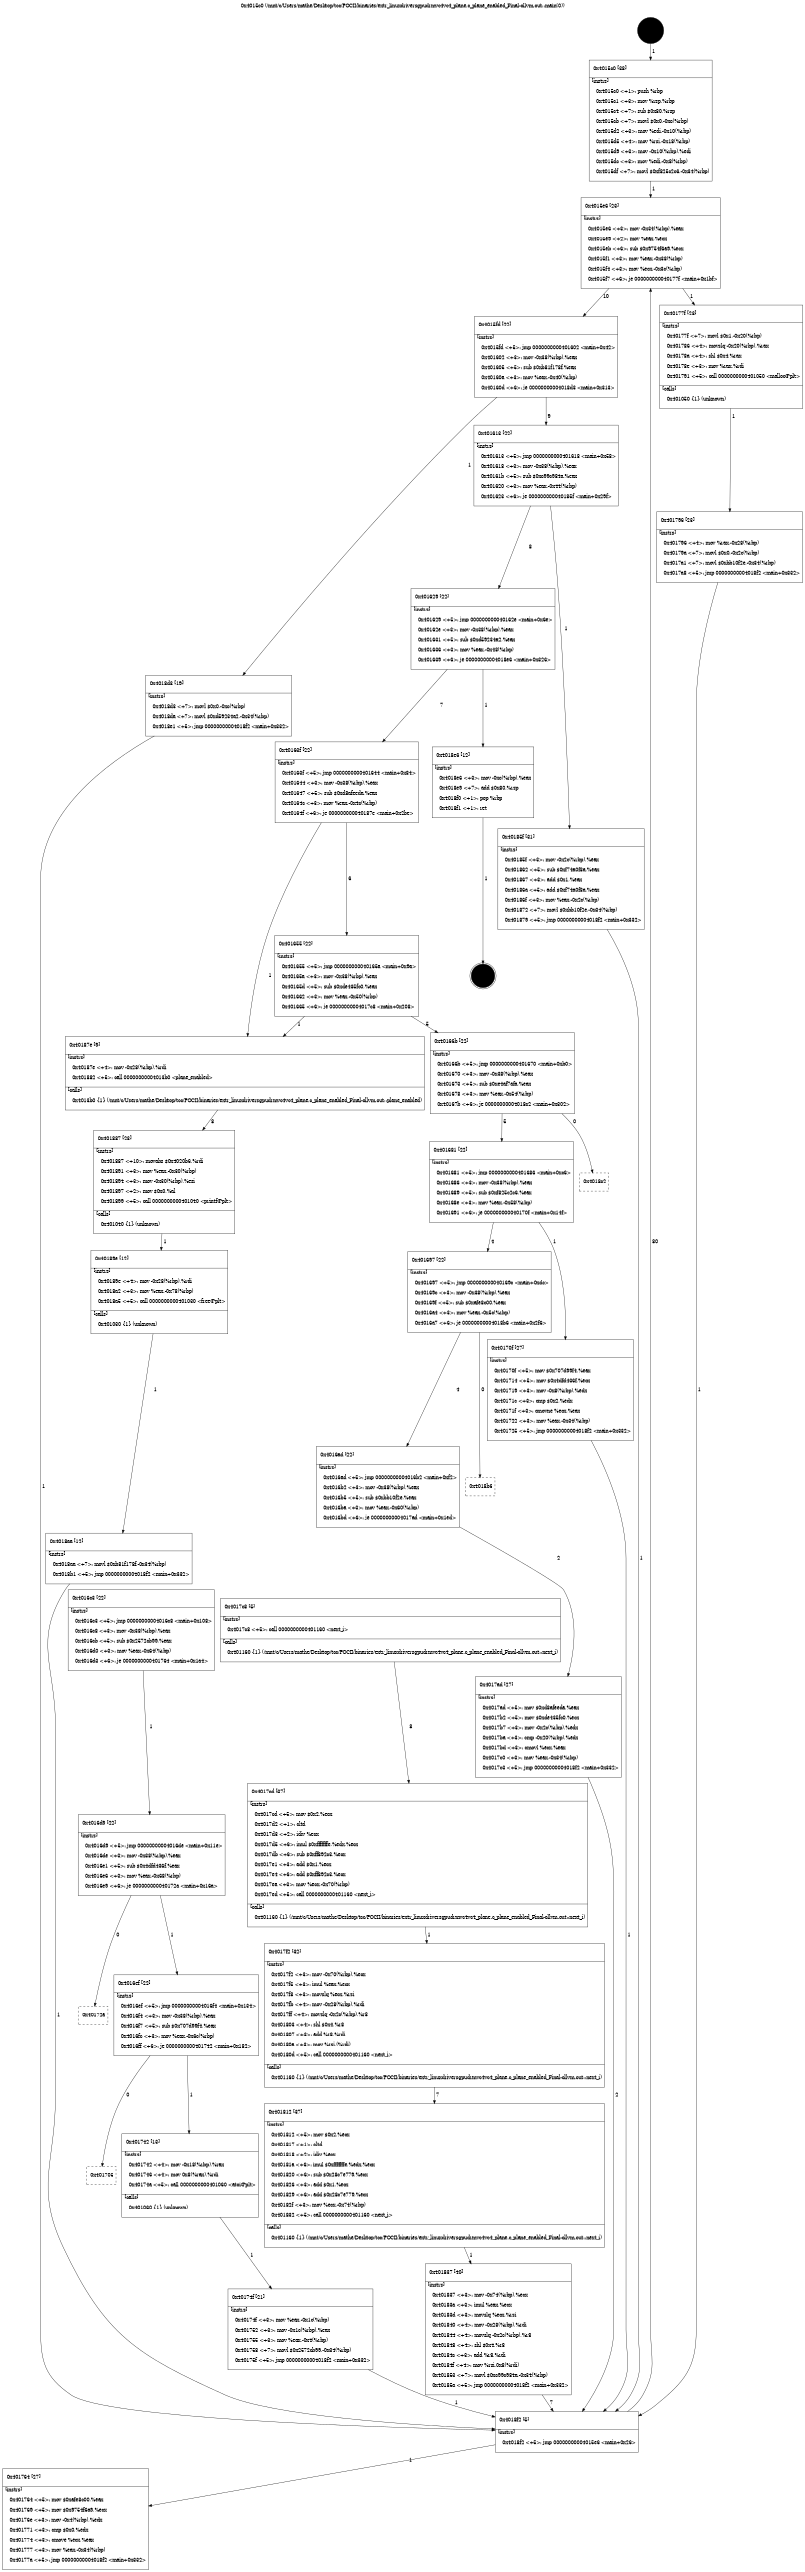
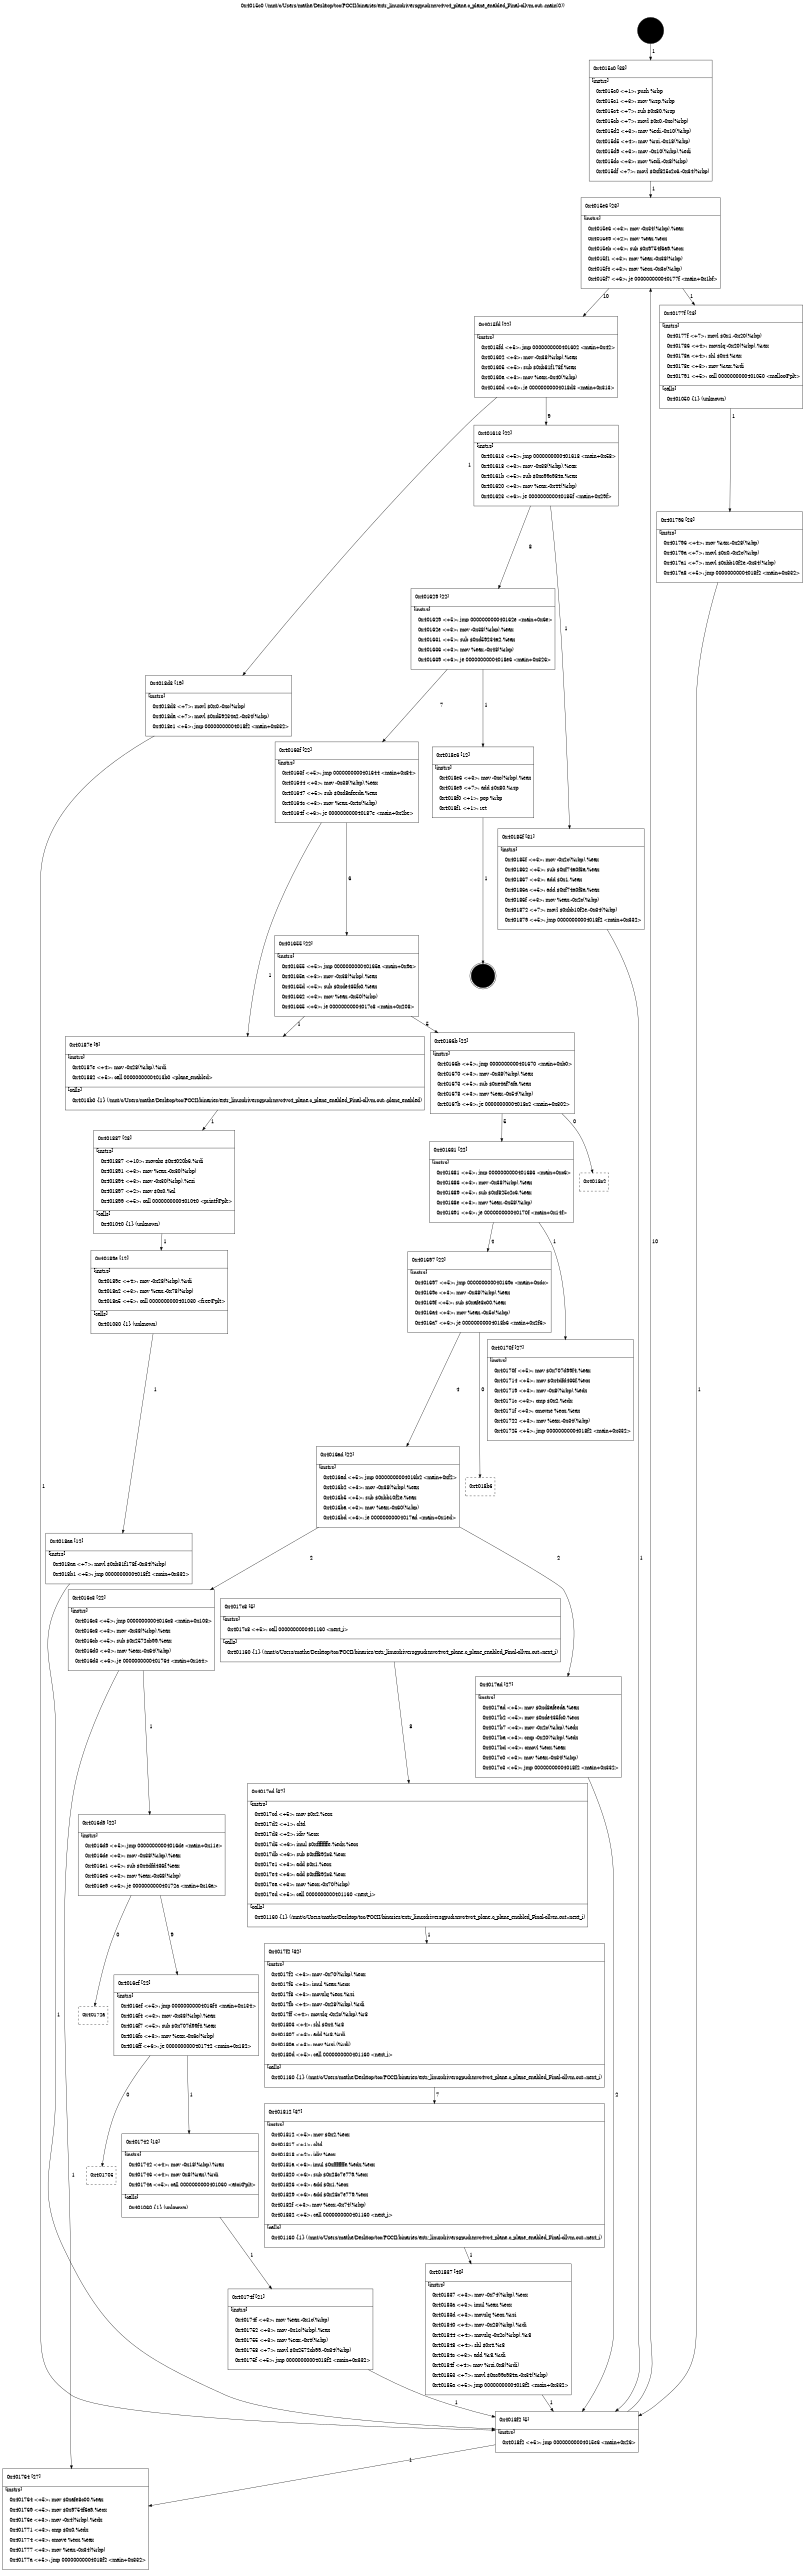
edge "0x40187e [9]" -> "0x401887 [23]": label " 8" -> " 1"
edge "0x4018f2 [5]" -> "0x4015e6 [23]": label " 80" -> " 10"
edge "0x4016ad [22]" -> "0x4016c3 [22]": added, label "2"
edge "0x40170f [27]" -> "0x4018f2 [5]": removed, label "1"
edge "0x4016d9 [22]" -> "0x4016ef [22]": label " 1" -> " 9"
edge "0x4016c3 [22]" -> "0x401764 [27]": added, label "1"
edge "0x401837 [40]" -> "0x4018f2 [5]": label " 7" -> " 1"
